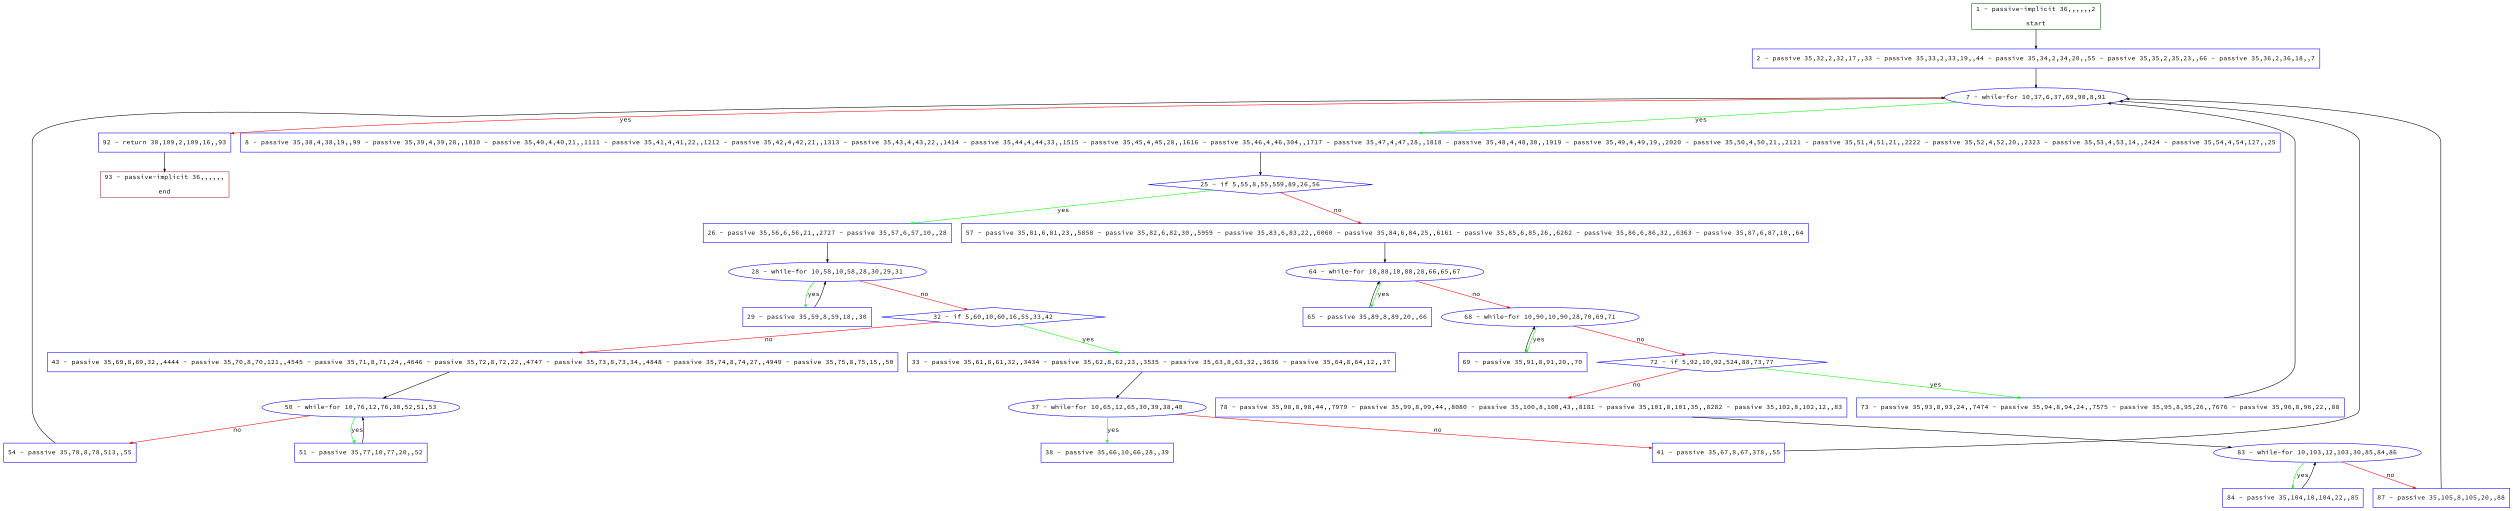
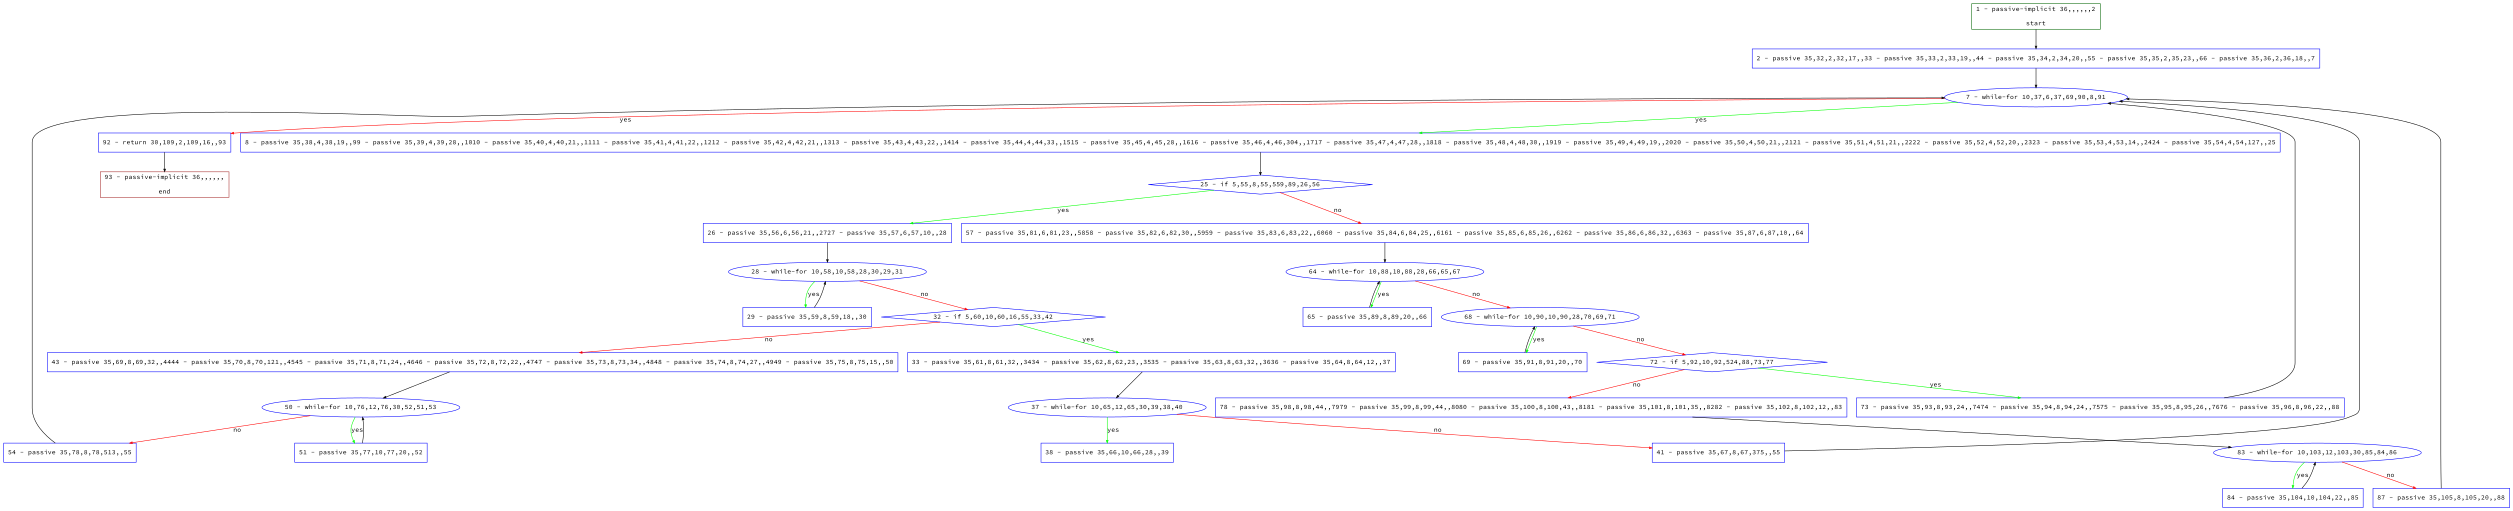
node "41 - passive 35,67,8,67,378,,55": label "41 - passive 35,67,8,67,378,,55" -> "41 - passive 35,67,8,67,375,,55"
